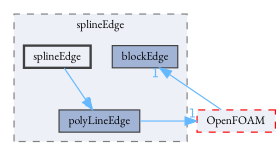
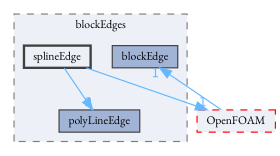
cluster "splineEdge": label "splineEdge" -> "blockEdges"
edge "polyLineEdge" -> "OpenFOAM": now "splineEdge" -> "OpenFOAM"
